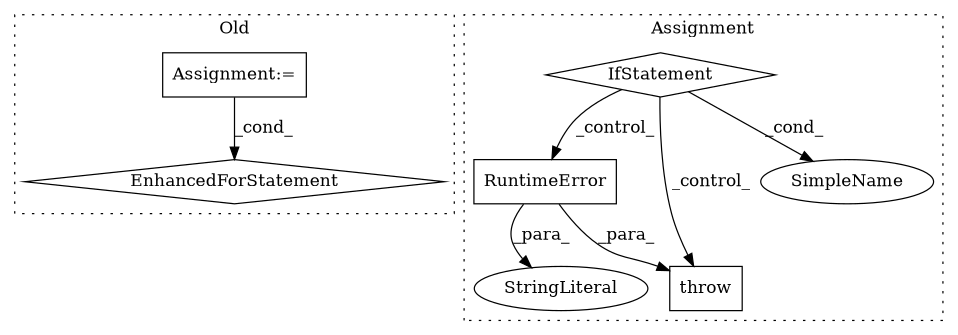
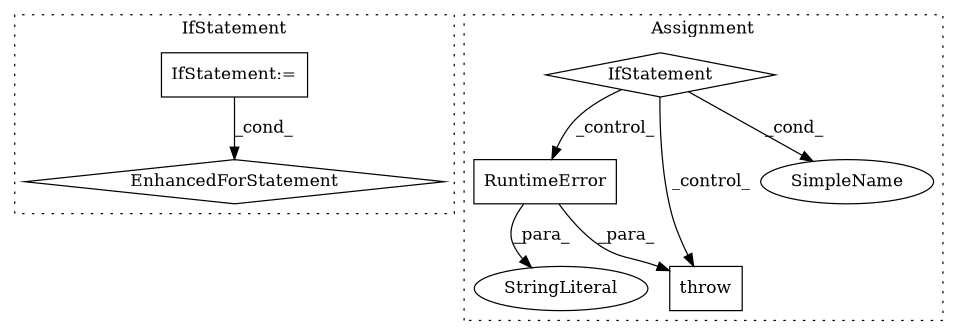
cluster "Old": label "Old" -> "IfStatement"
node "Assignment:=": label "Assignment:=" -> "IfStatement:="
